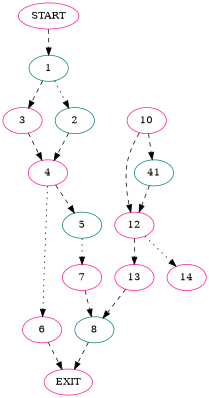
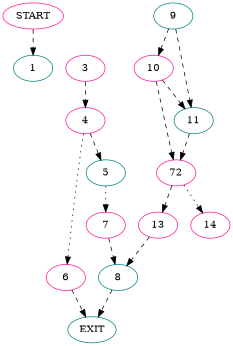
node "9": added
edge "1" -> "3": removed
node "2": removed
node "41": label "41" -> "11"
node "12": label "12" -> "72"
node "EXIT": color deeppink -> teal
